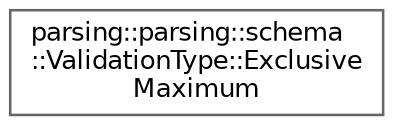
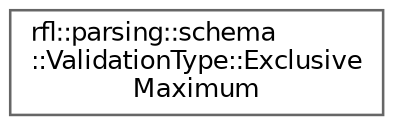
node "parsing::parsing::schema ::ValidationType::Exclusive Maximum": label "parsing::parsing::schema ::ValidationType::Exclusive Maximum" -> "rfl::parsing::schema ::ValidationType::Exclusive Maximum"
